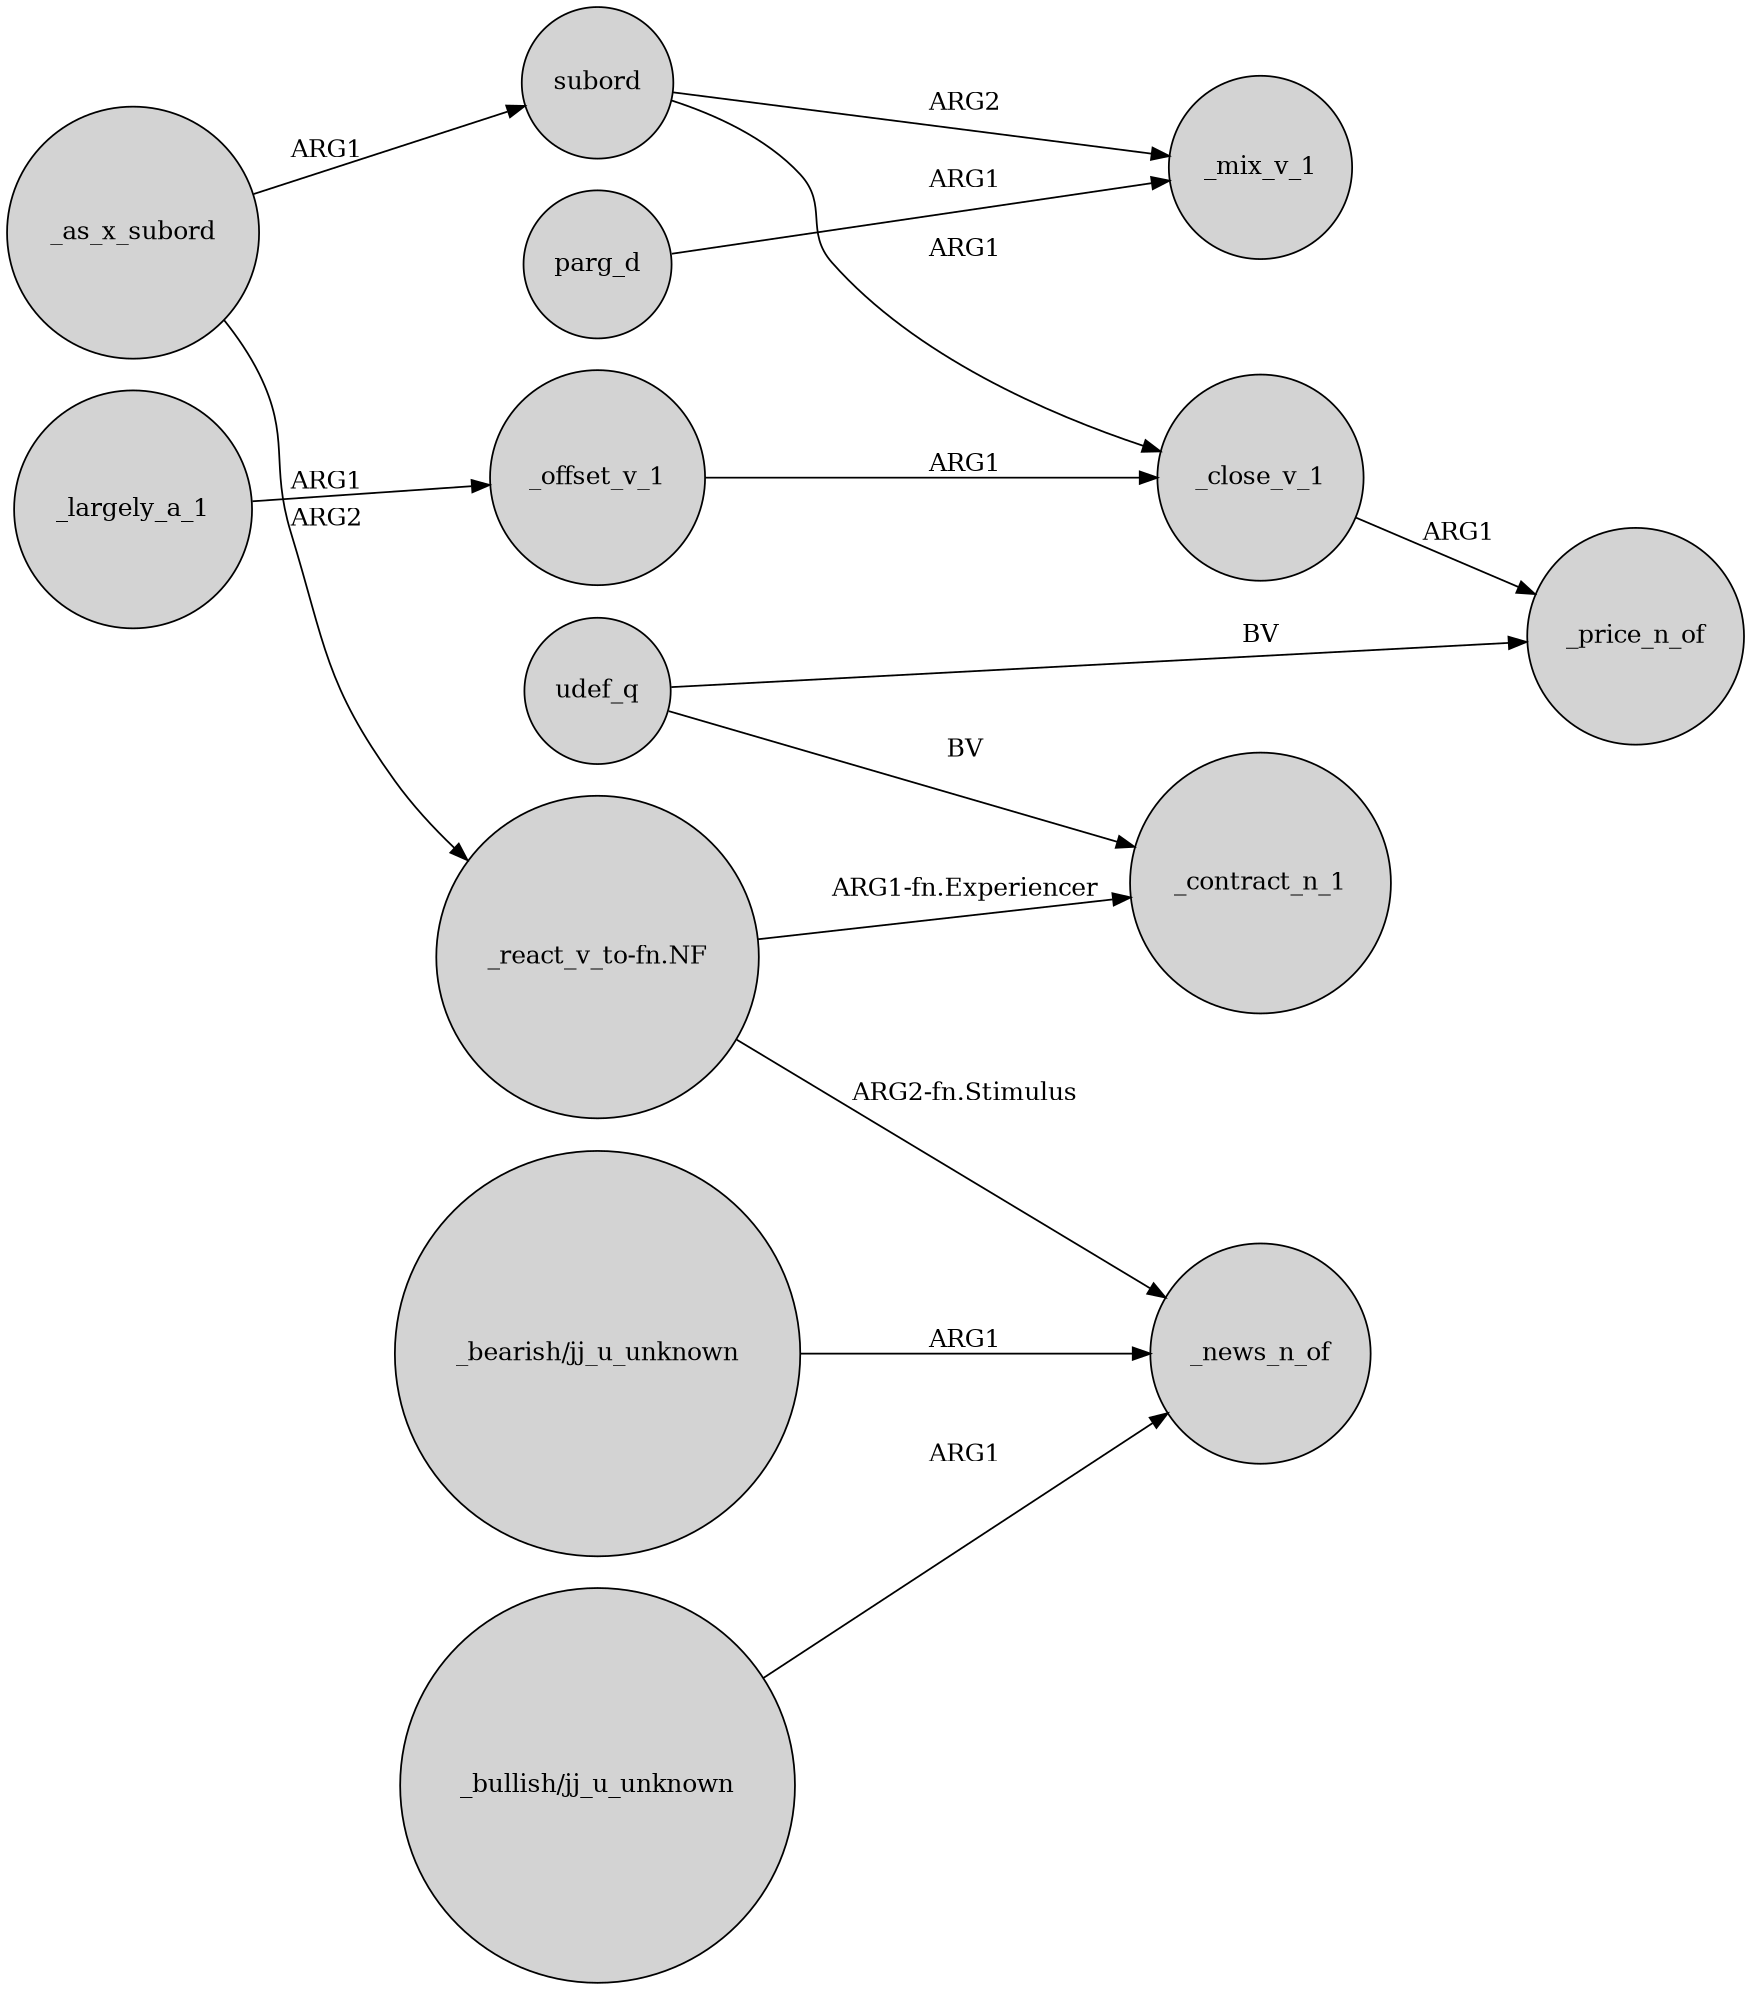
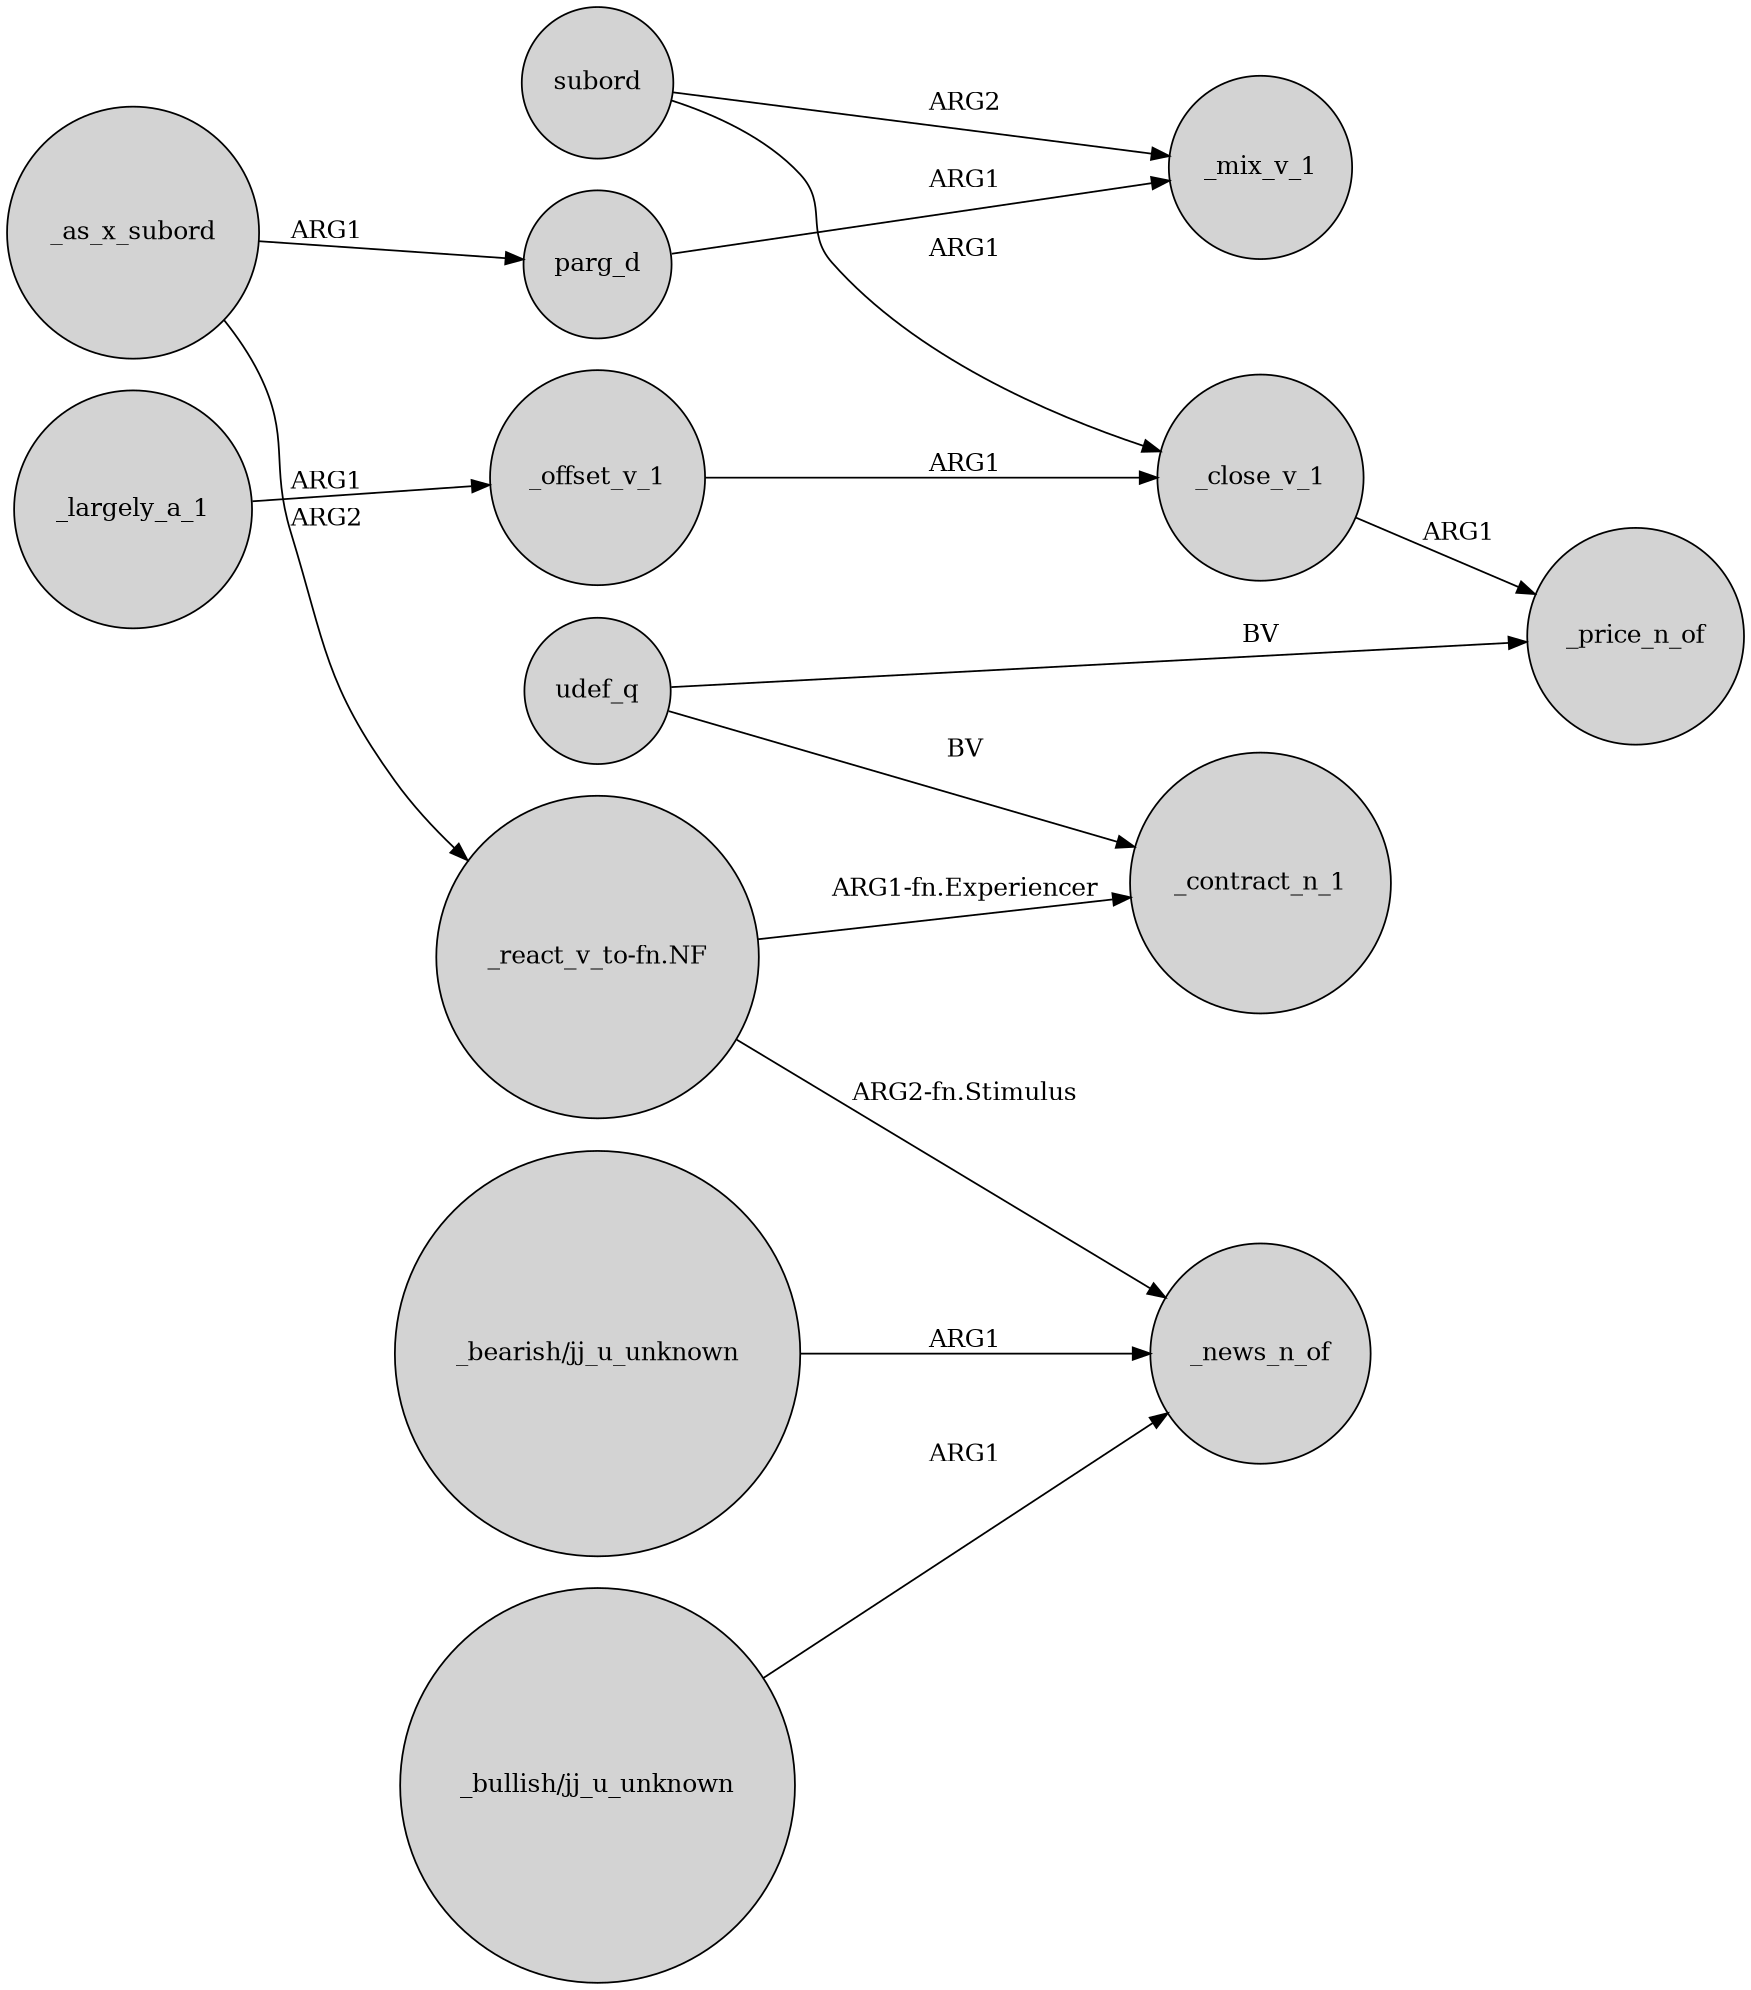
edge "_as_x_subord" -> "subord": now "_as_x_subord" -> "parg_d"
